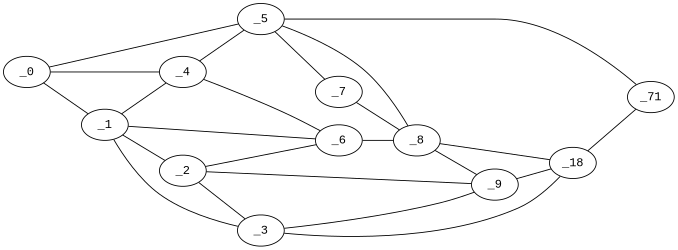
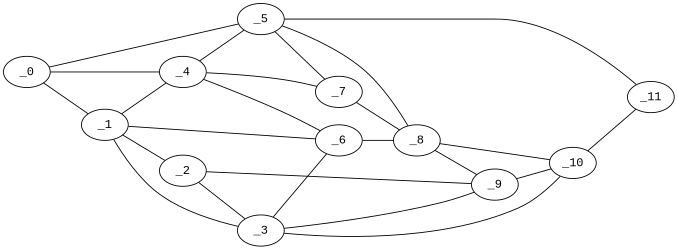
edge "_4" -- "_7": added
node "_71": label "_71" -> "_11"
edge "_6" -- "_2": now "_6" -- "_3"
node "_18": label "_18" -> "_10"
